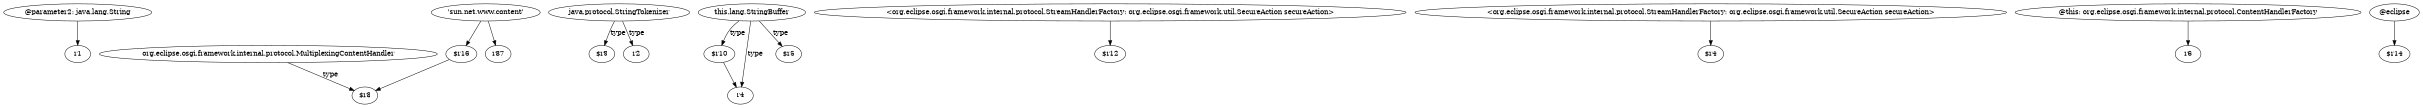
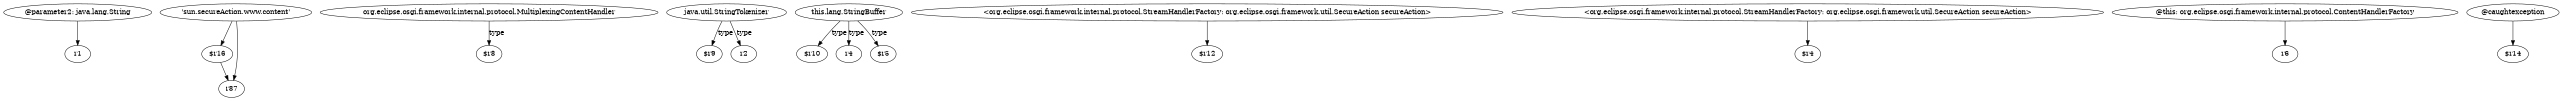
node "'sun.net.www.content'": label "'sun.net.www.content'" -> "'sun.secureAction.www.content'"
node "java.protocol.StringTokenizer": label "java.protocol.StringTokenizer" -> "java.util.StringTokenizer"
node "@eclipse": label "@eclipse" -> "@caughtexception"
edge "$r10" -> "r4": removed
edge "$r16" -> "$r8": now "$r16" -> "r87"
